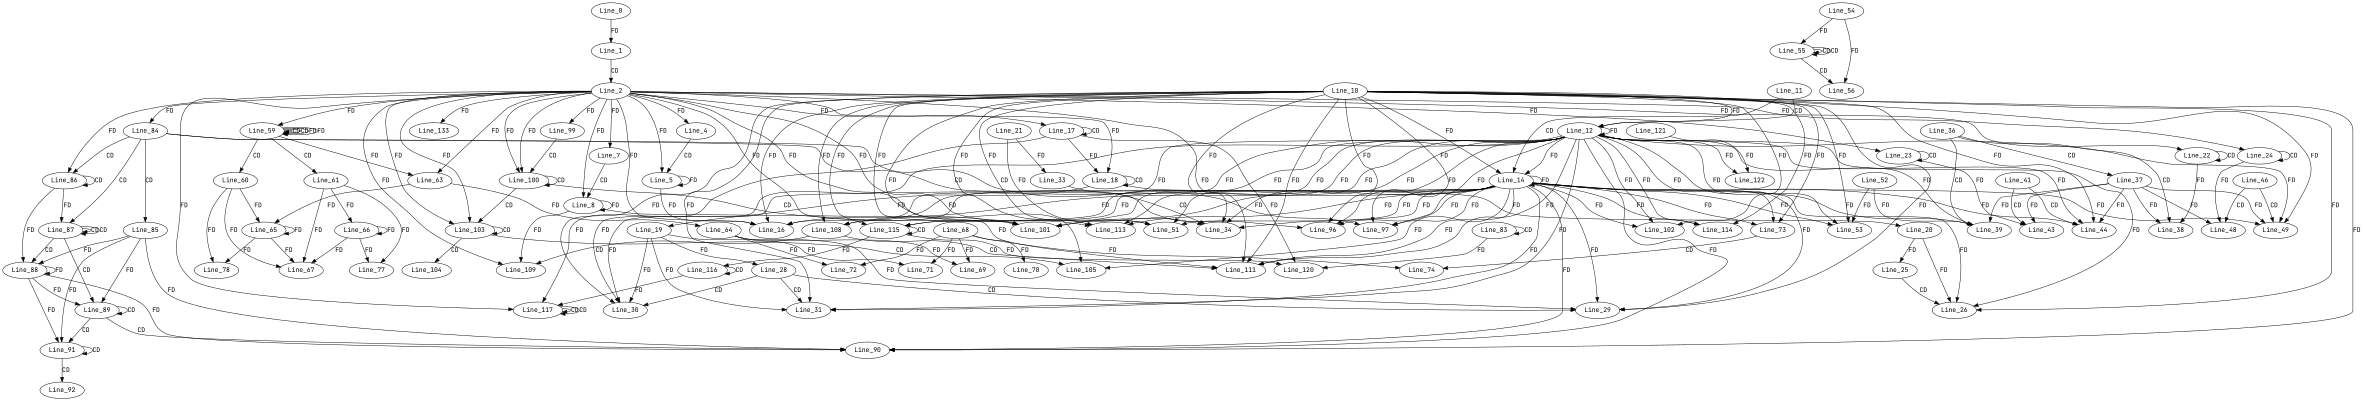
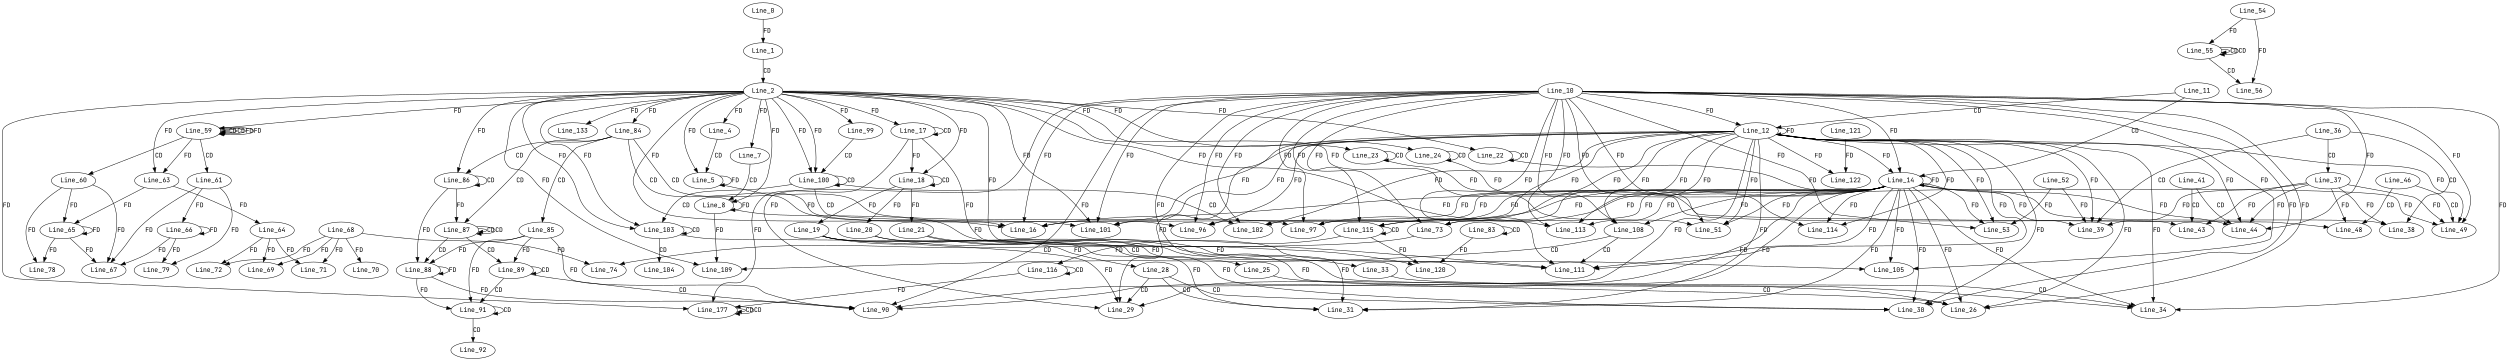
edge "Line_100" -> "Line_102": added, label "CD"
edge "Line_18" -> "Line_21": added, label "FD"
node "Line_77": label "Line_77" -> "Line_79"
edge "Line_88" -> "Line_89": removed, label "FD"
node "Line_117": label "Line_117" -> "Line_177"
